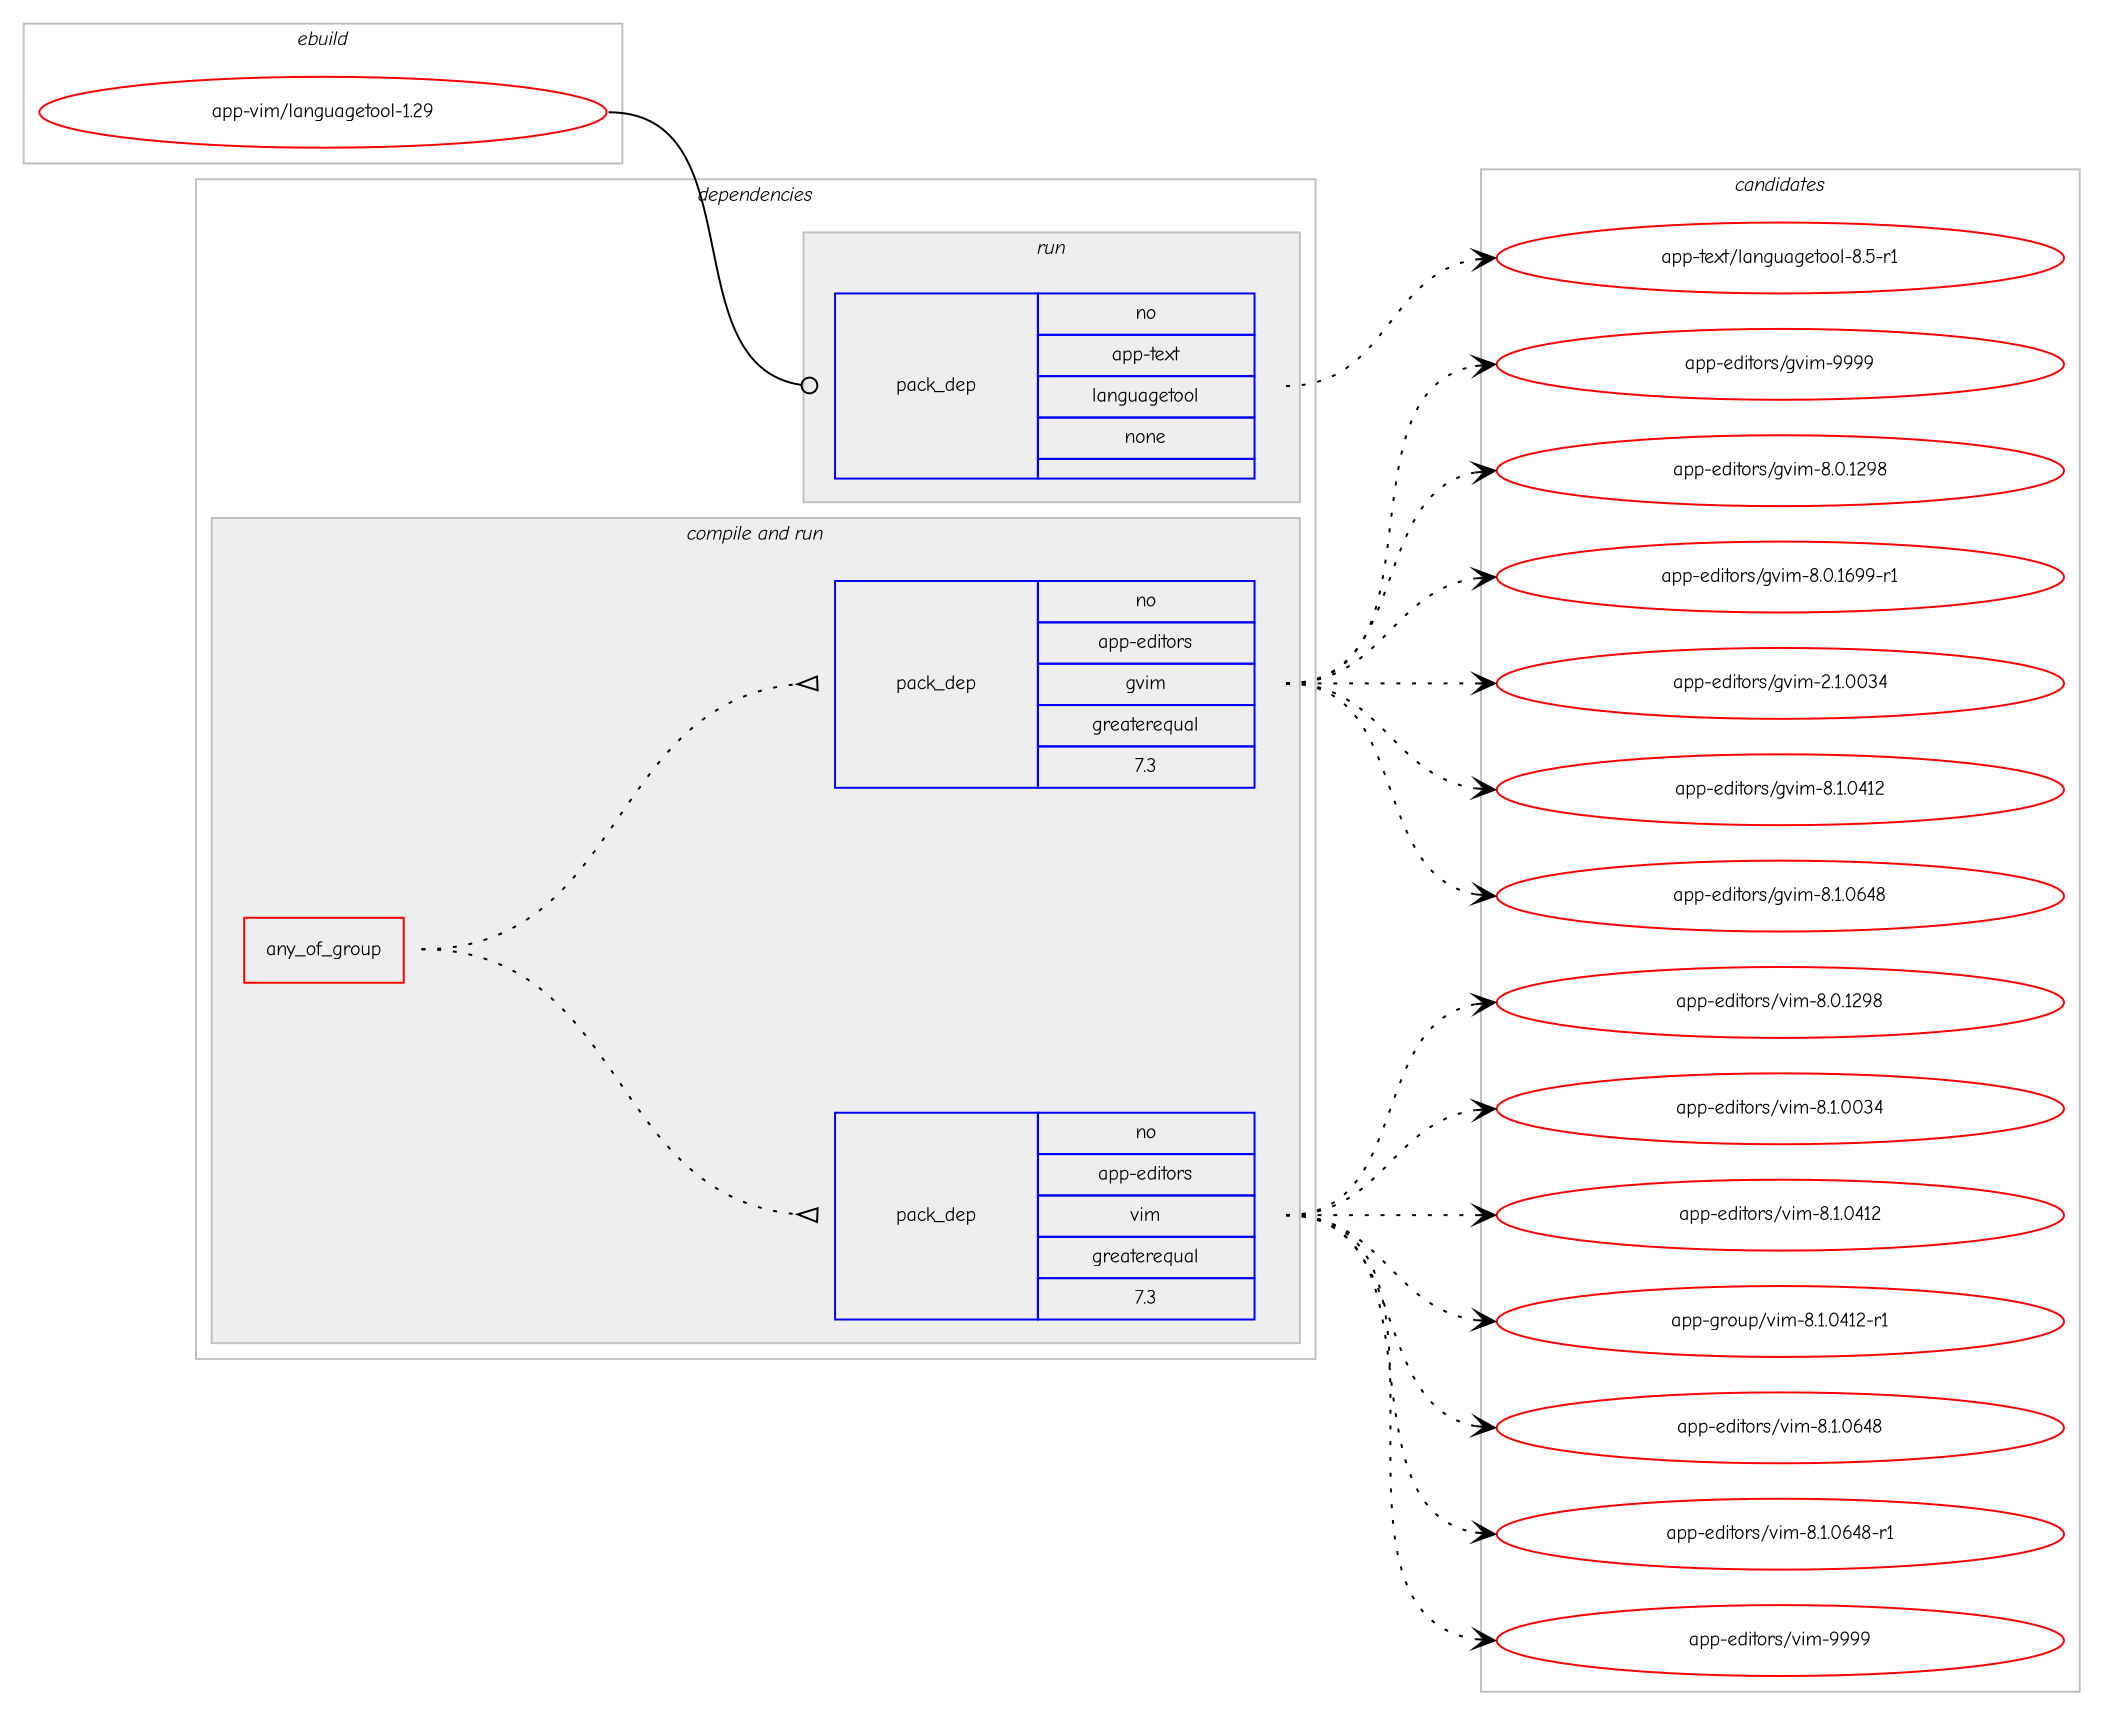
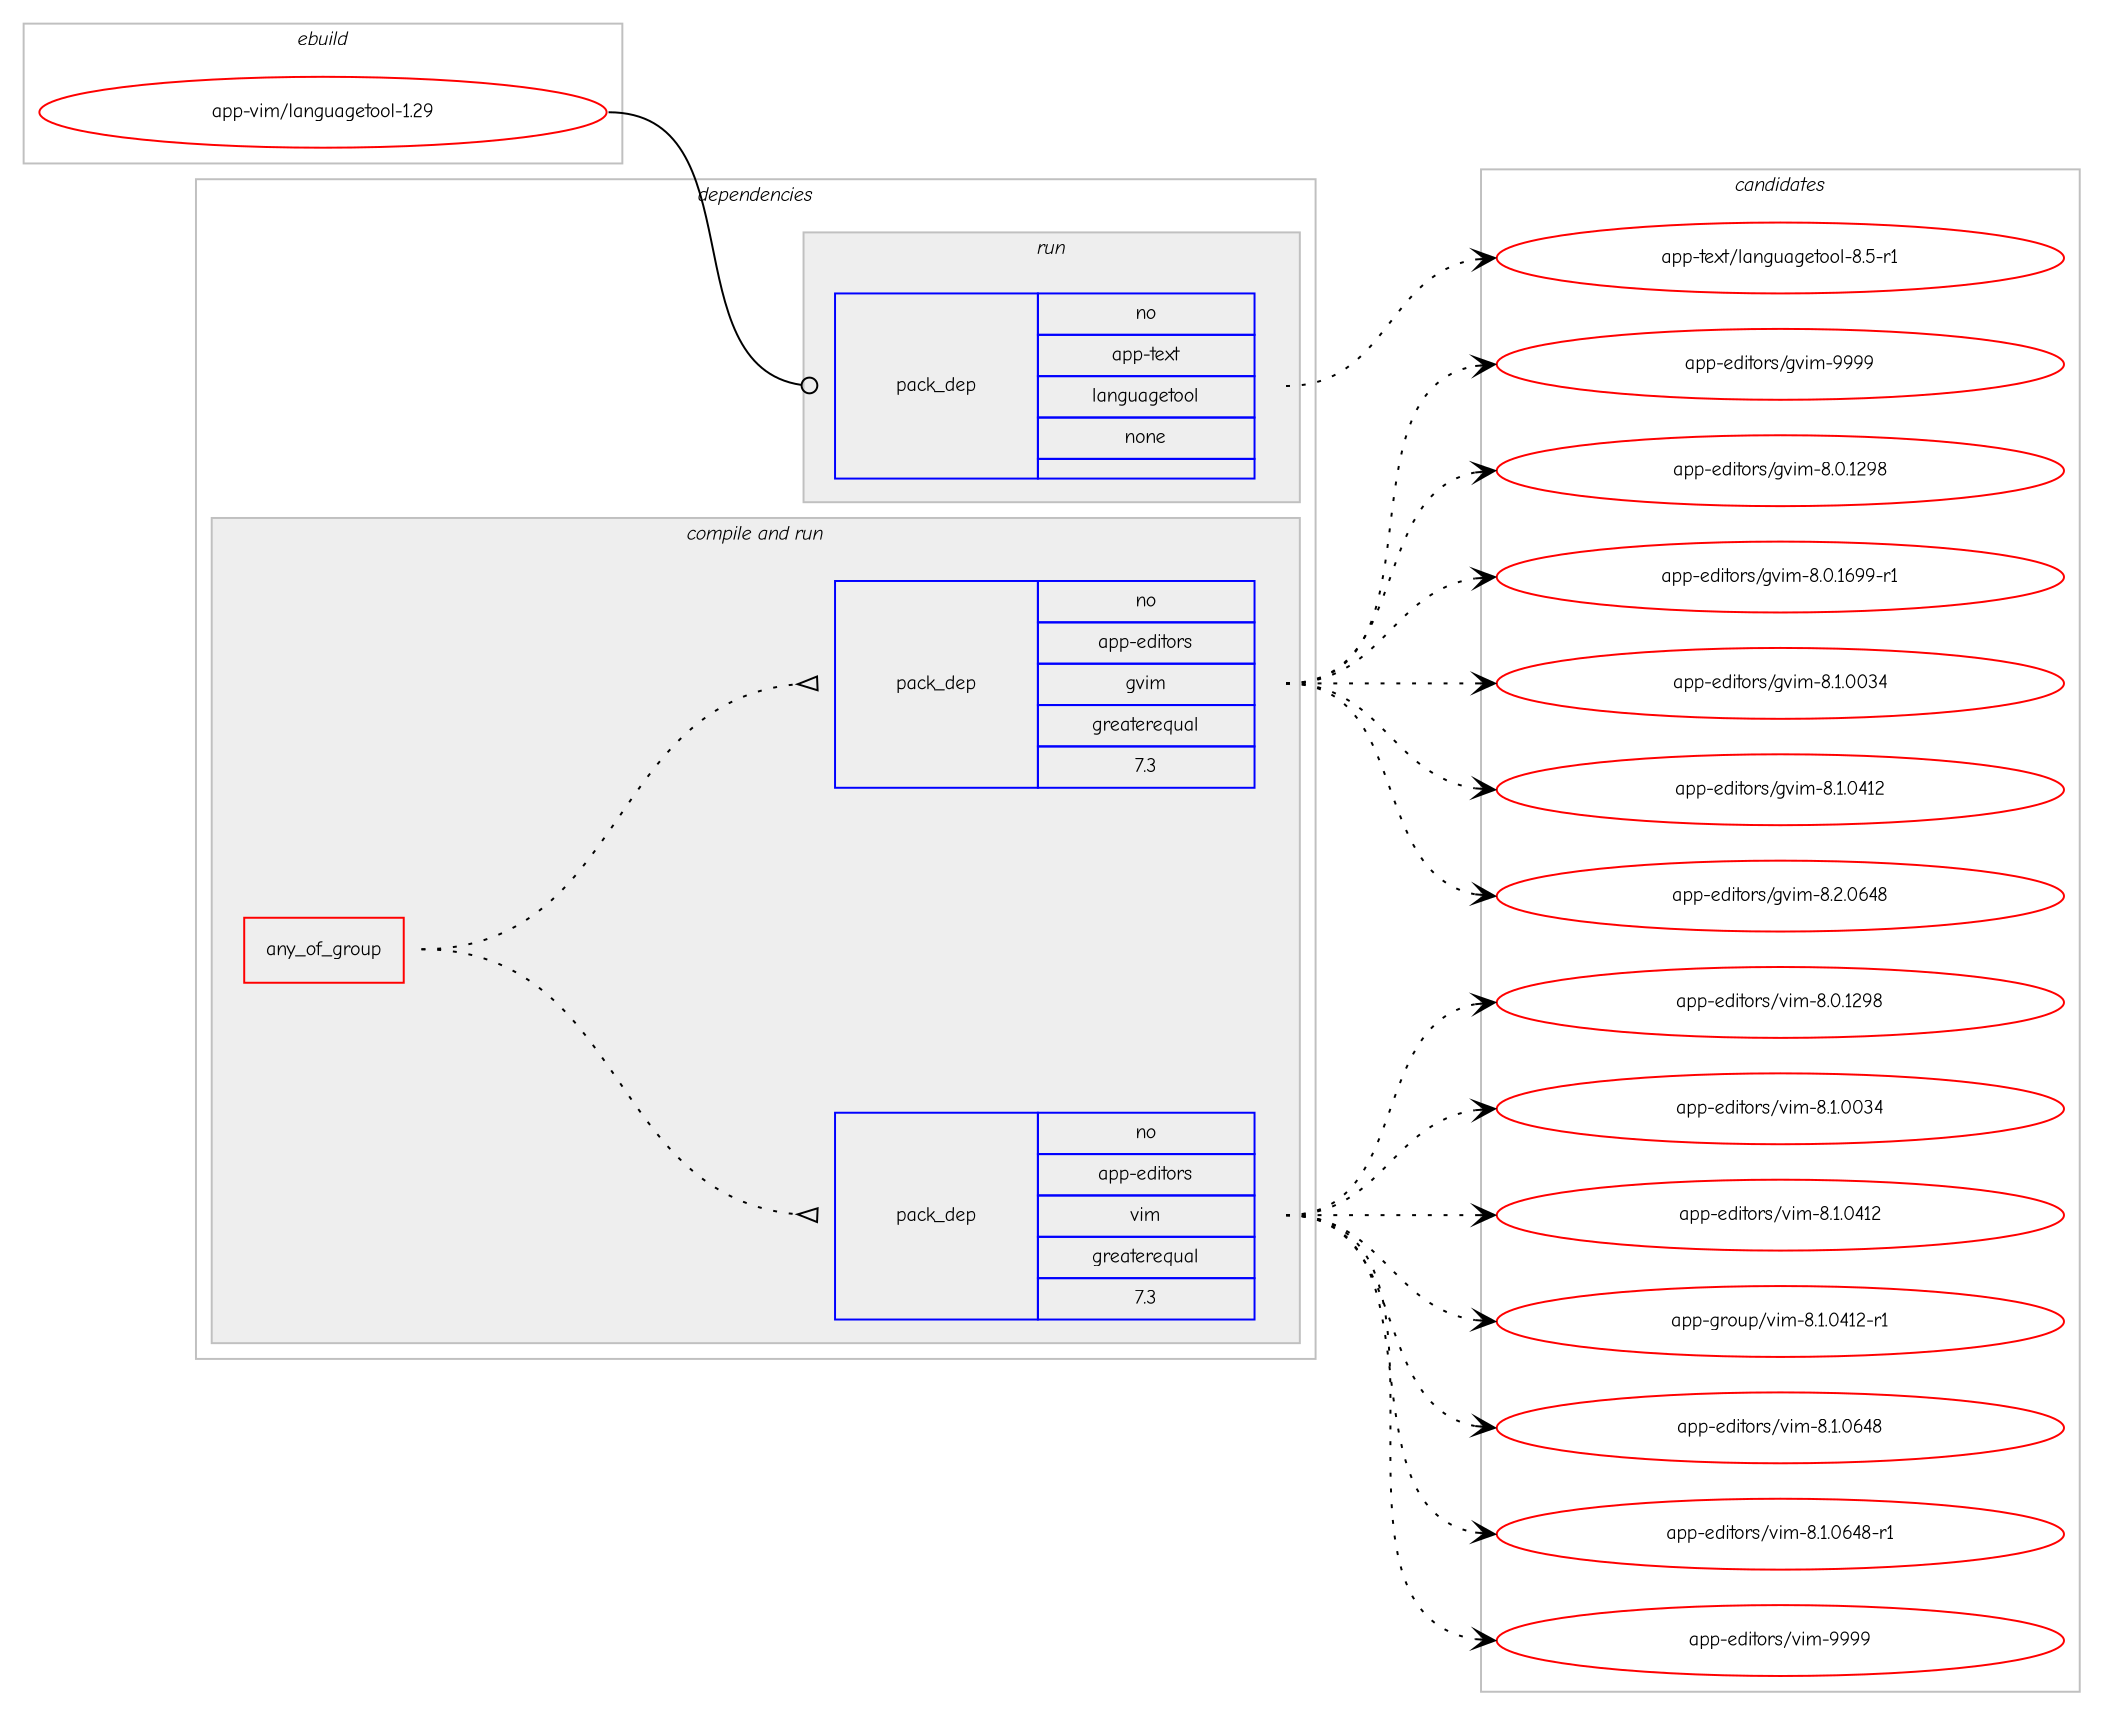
node "app-editors/gvim-2.1.0034": label "app-editors/gvim-2.1.0034" -> "app-editors/gvim-8.1.0034"
node "app-editors/gvim-8.1.0648": label "app-editors/gvim-8.1.0648" -> "app-editors/gvim-8.2.0648"
